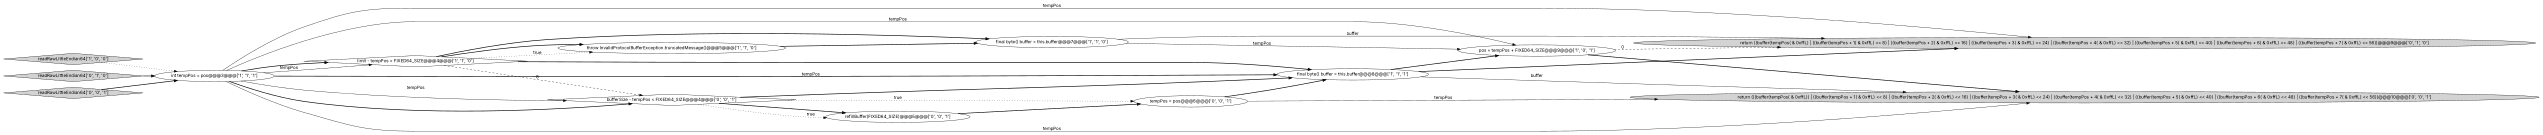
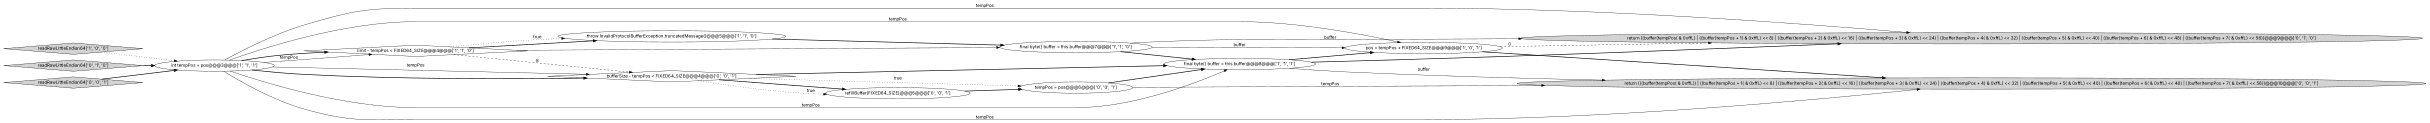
edge "limit - tempPos < FIXED64_SIZE@@@4@@@['1', '1', '0']" -> "final byte(( buffer = this.buffer@@@7@@@['1', '1', '0']": style bold -> solid
edge "final byte(( buffer = this.buffer@@@7@@@['1', '1', '0']" -> "pos = tempPos + FIXED64_SIZE@@@9@@@['1', '0', '1']": label "tempPos" -> "buffer"
edge "limit - tempPos < FIXED64_SIZE@@@4@@@['1', '1', '0']" -> "final byte(( buffer = this.buffer@@@8@@@['1', '1', '1']": now "final byte(( buffer = this.buffer@@@7@@@['1', '1', '0']" -> "final byte(( buffer = this.buffer@@@8@@@['1', '1', '1']"
edge "int tempPos = pos@@@3@@@['1', '1', '1']" -> "final byte(( buffer = this.buffer@@@8@@@['1', '1', '1']": style bold -> solid
